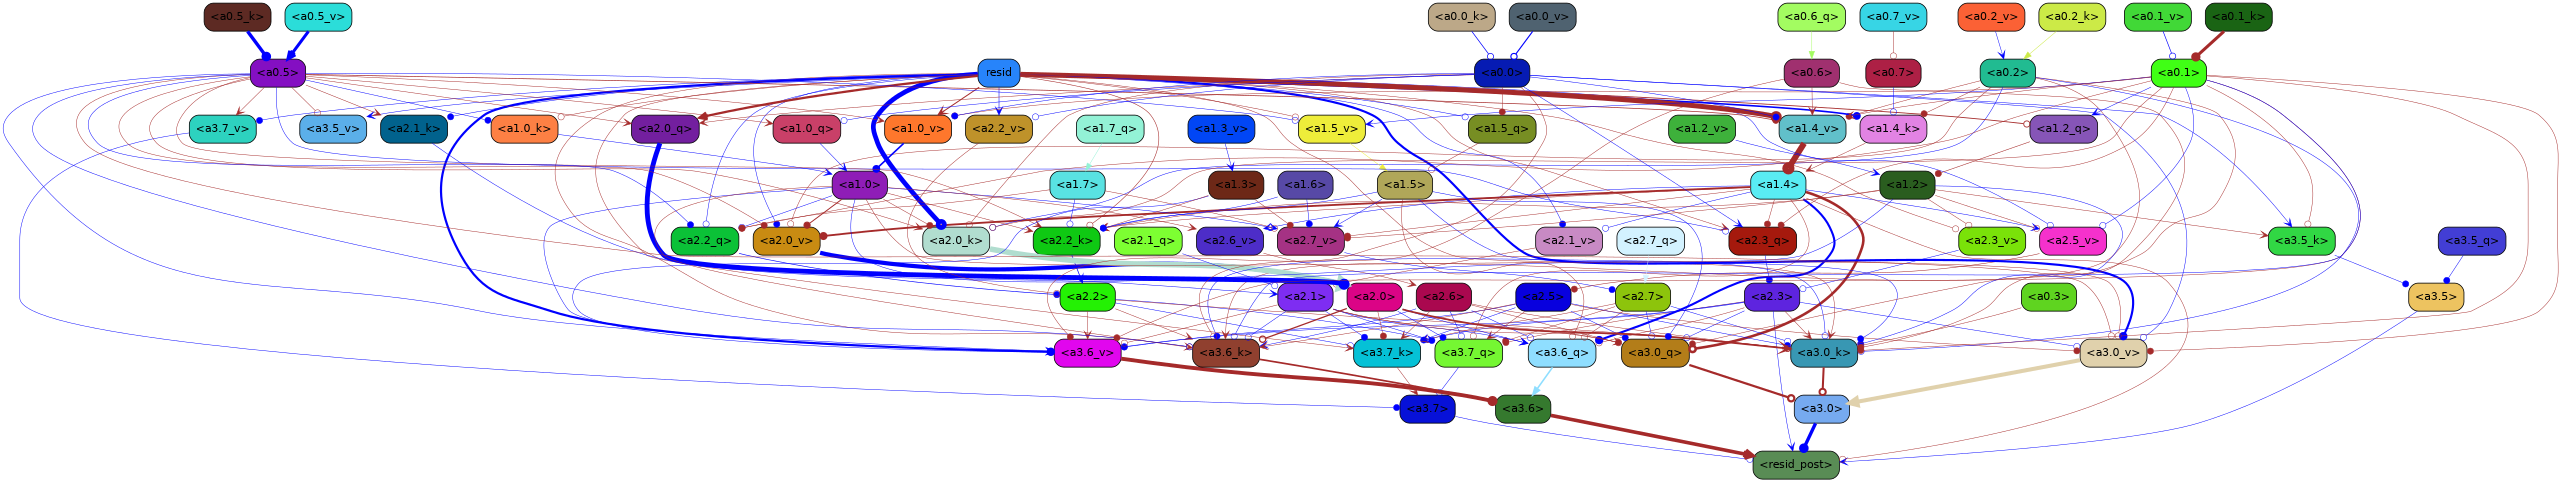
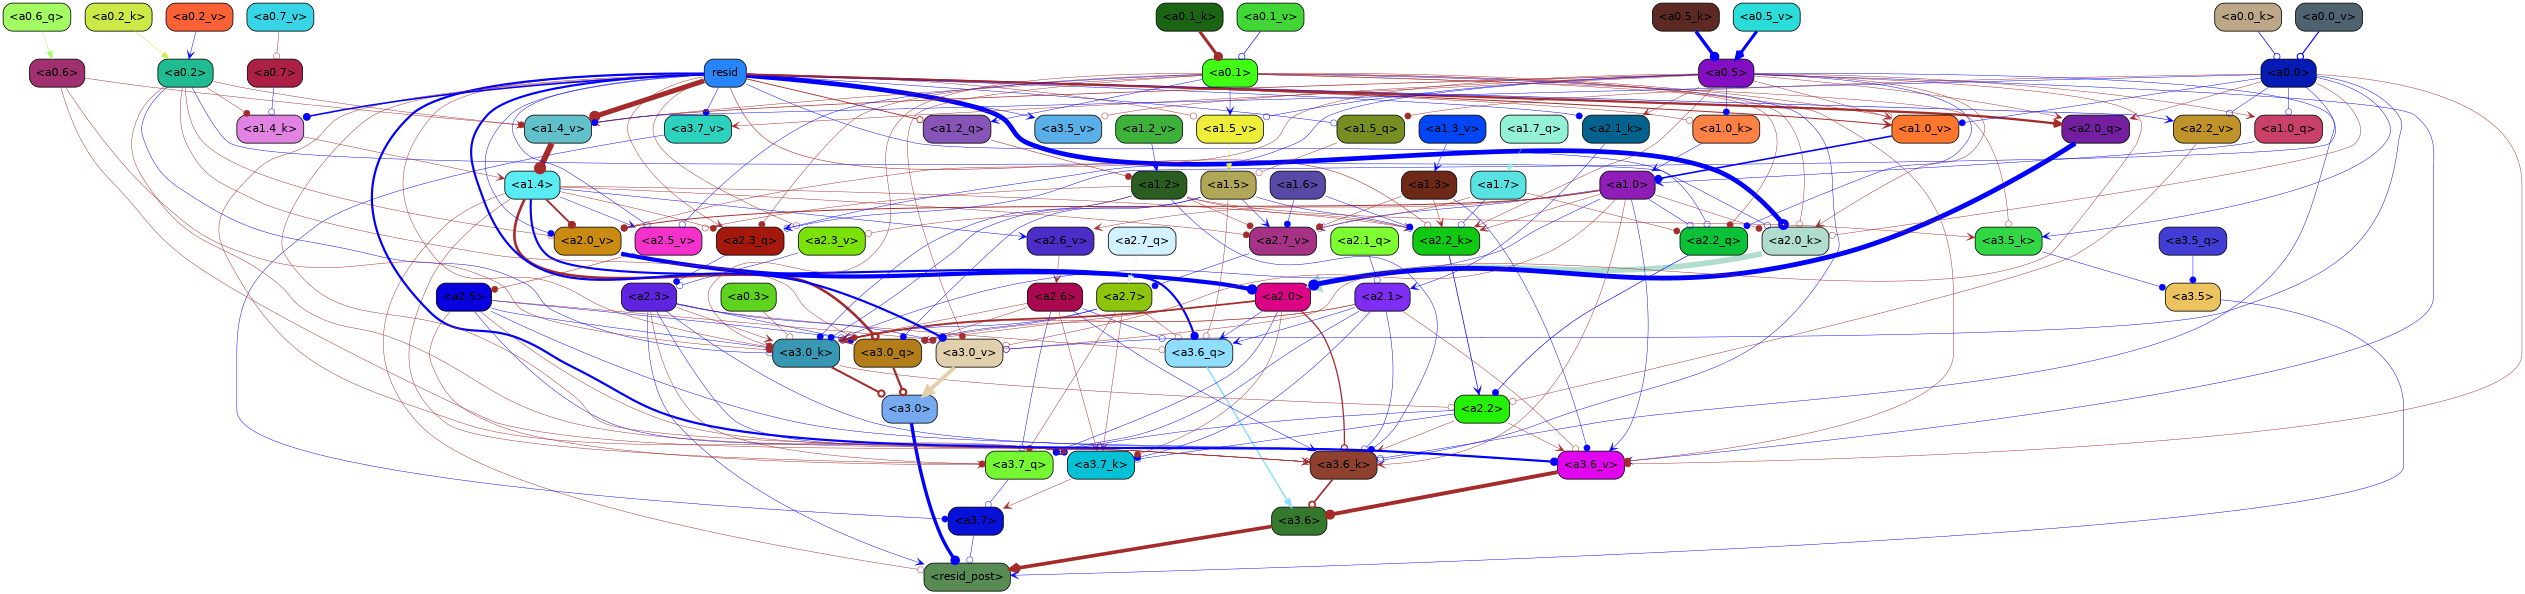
node "<a2.1_v>": removed
edge "<a2.2>" -> "<a3.0_k>": reversed
